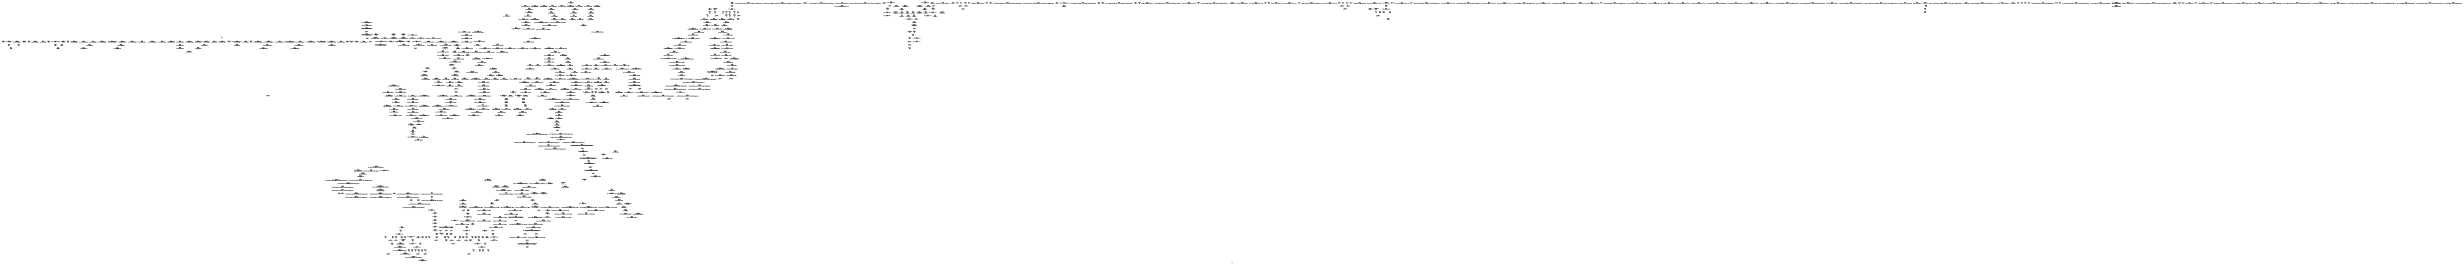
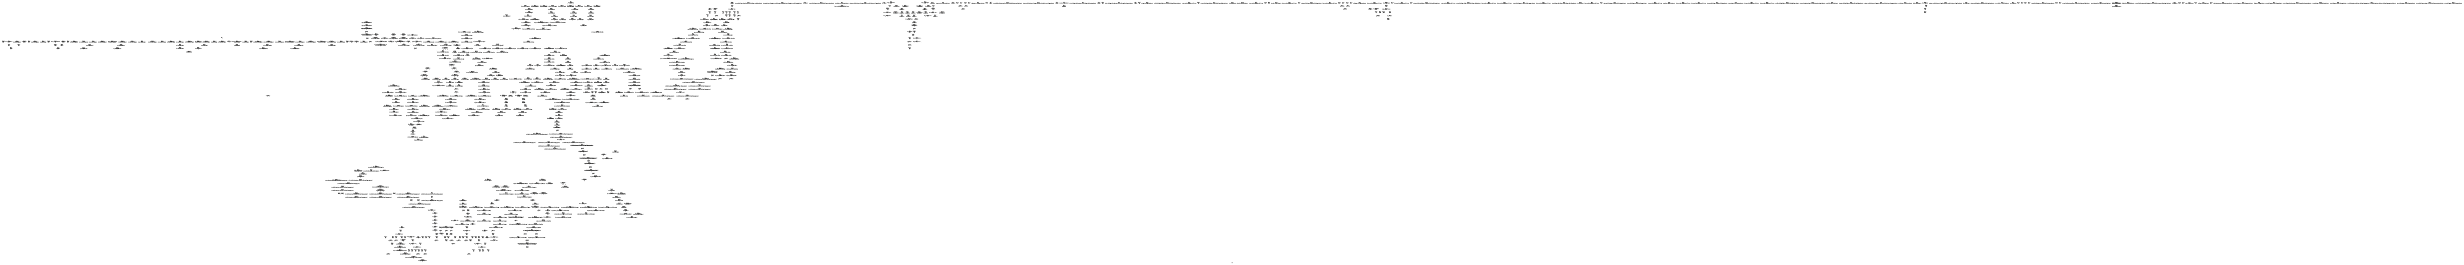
node "NodeID: 940": added
